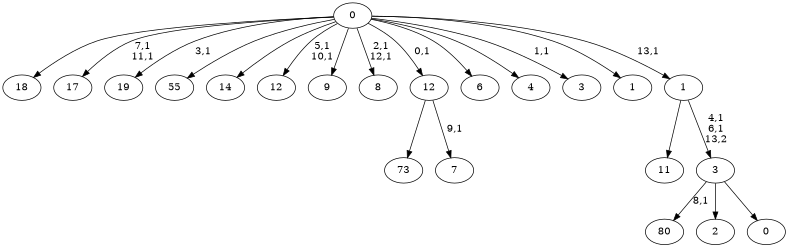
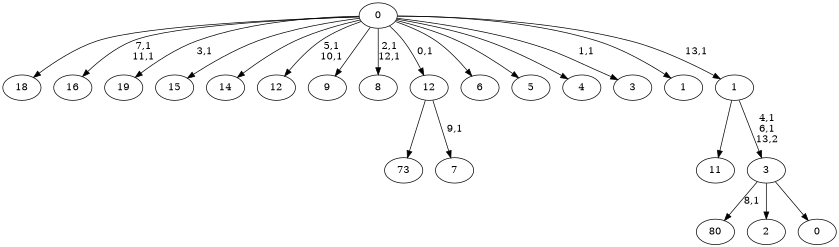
node "17": label "17" -> "16"
node "55": label "55" -> "15"
node "5": added
